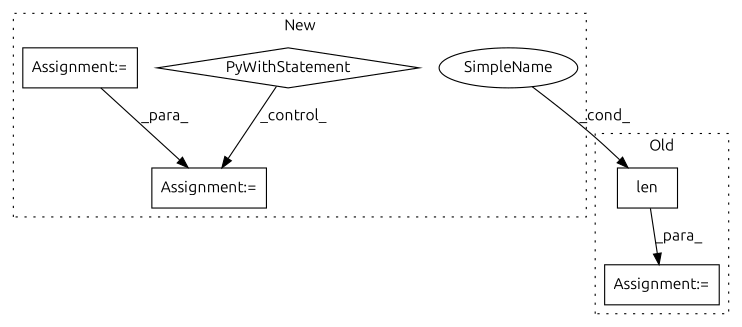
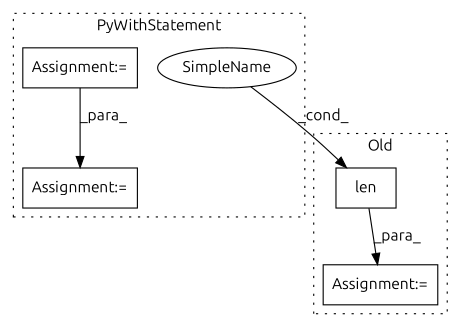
cluster "New": label "New" -> "PyWithStatement"
node "PyWithStatement": removed
